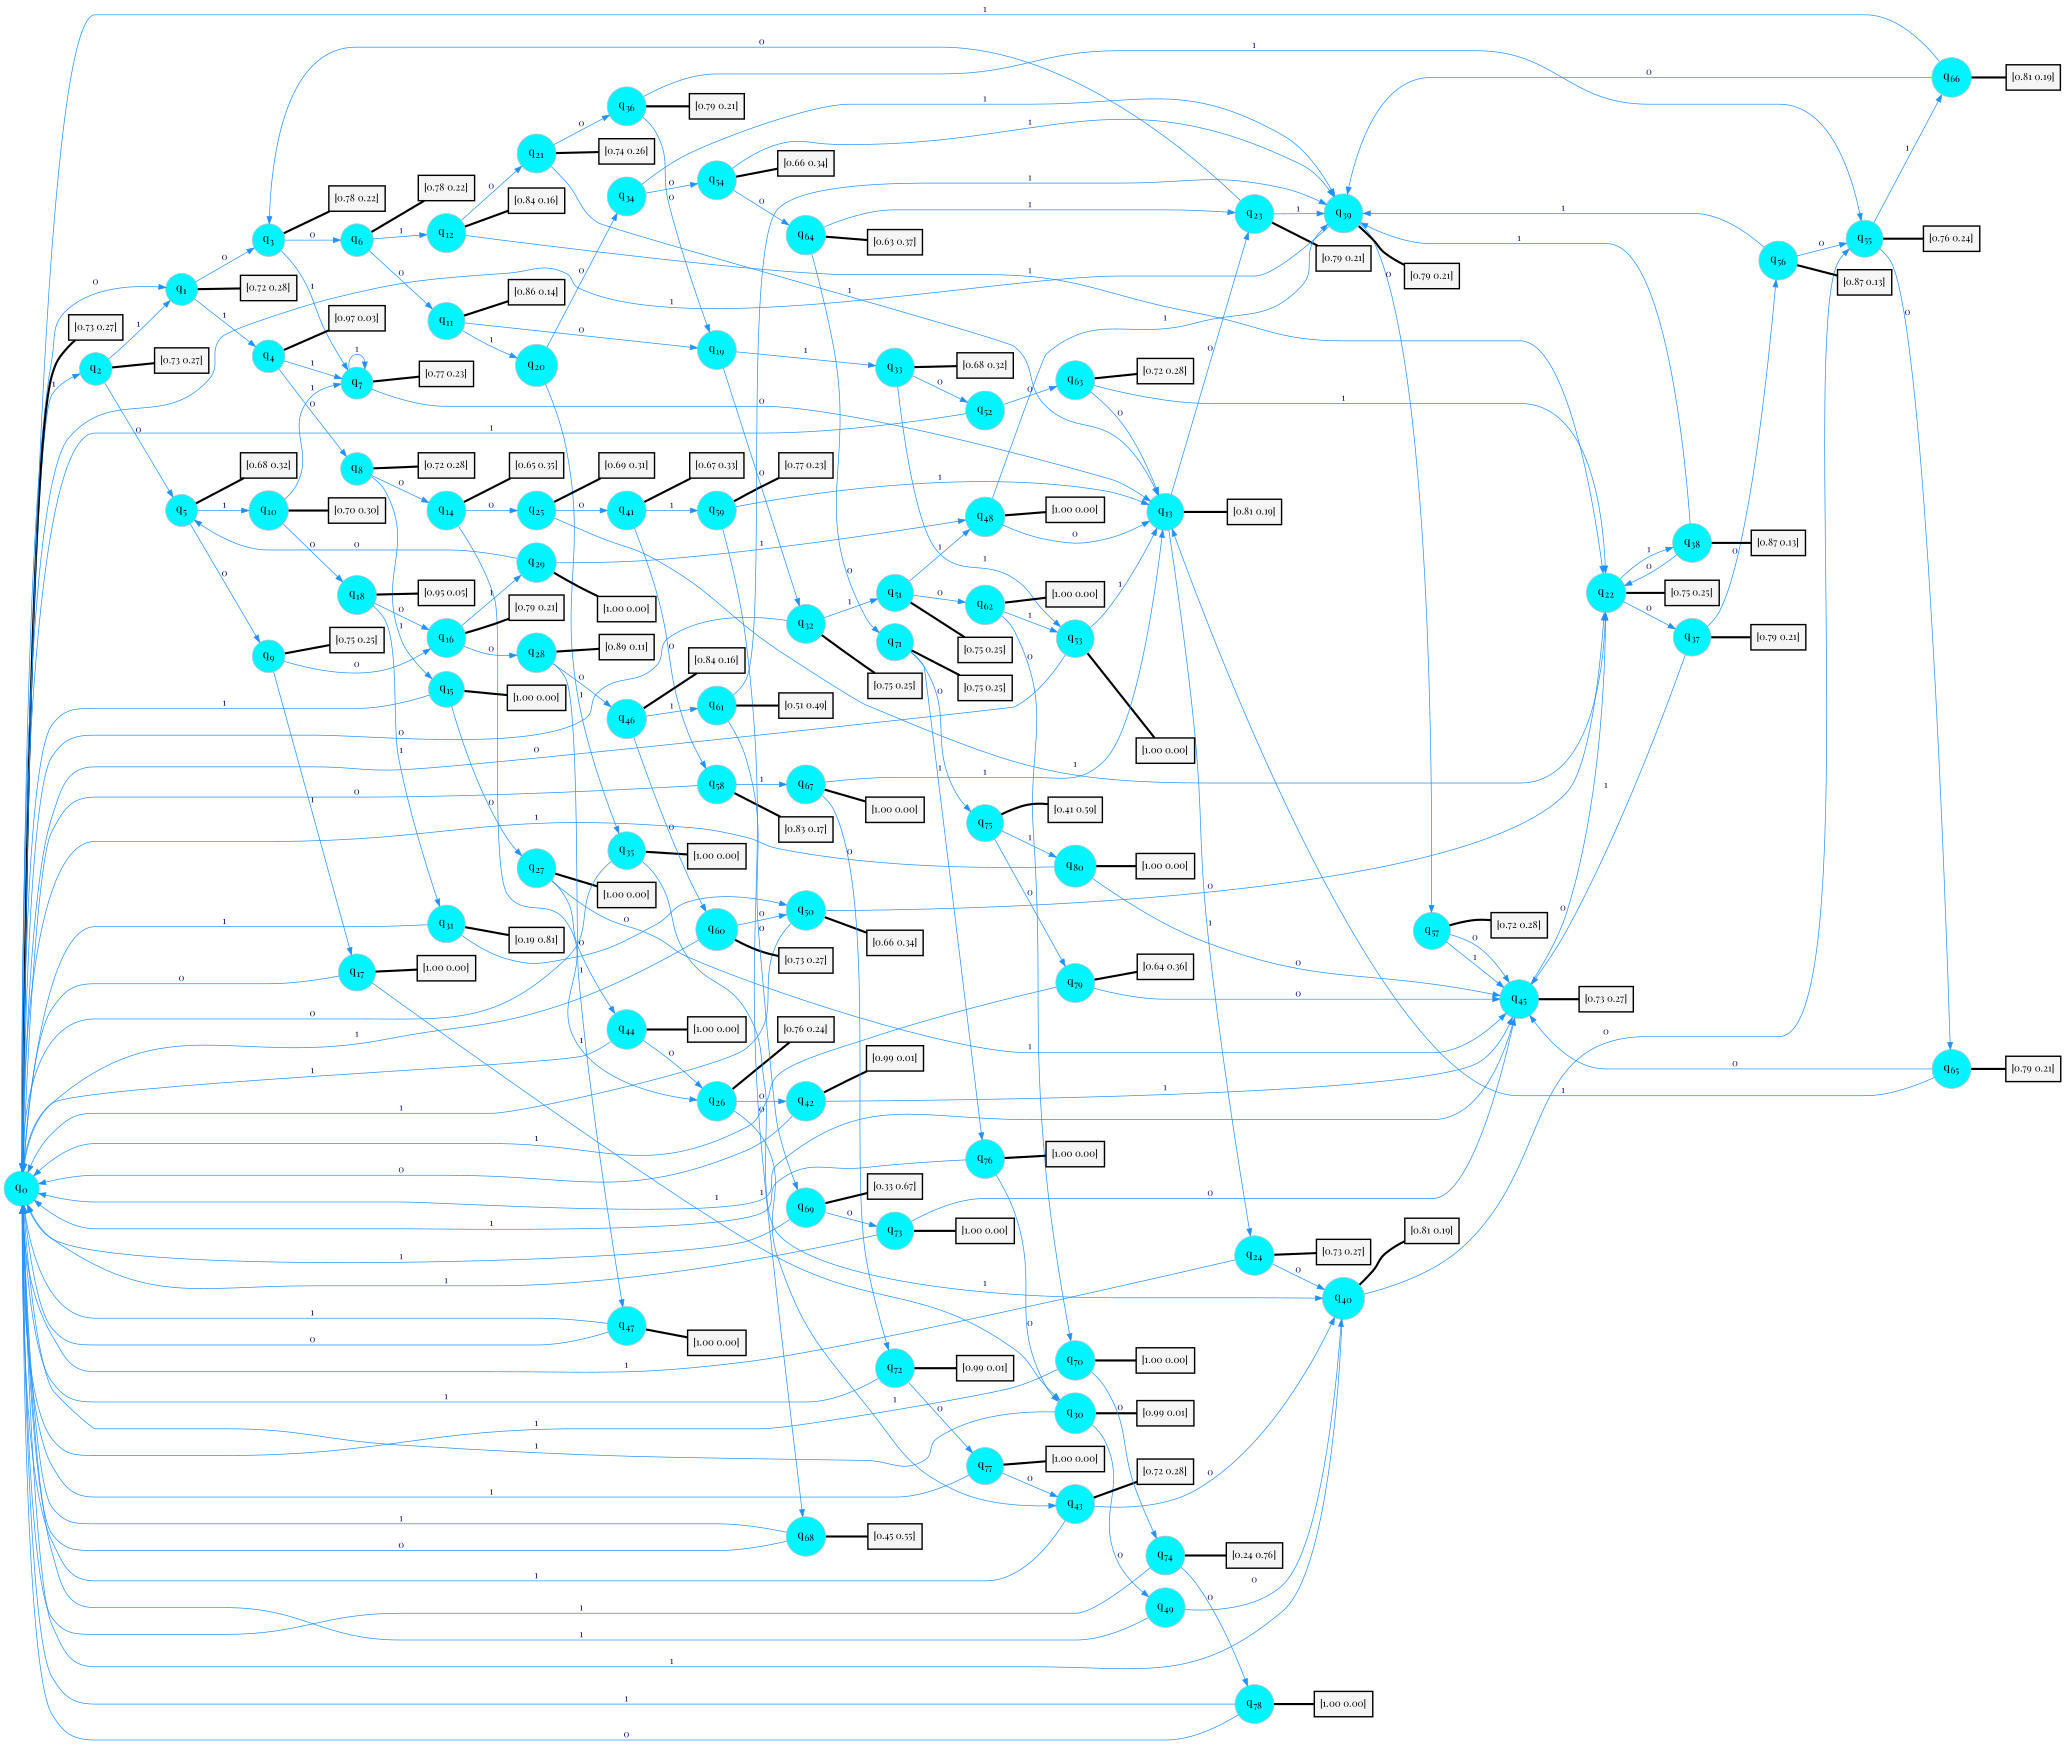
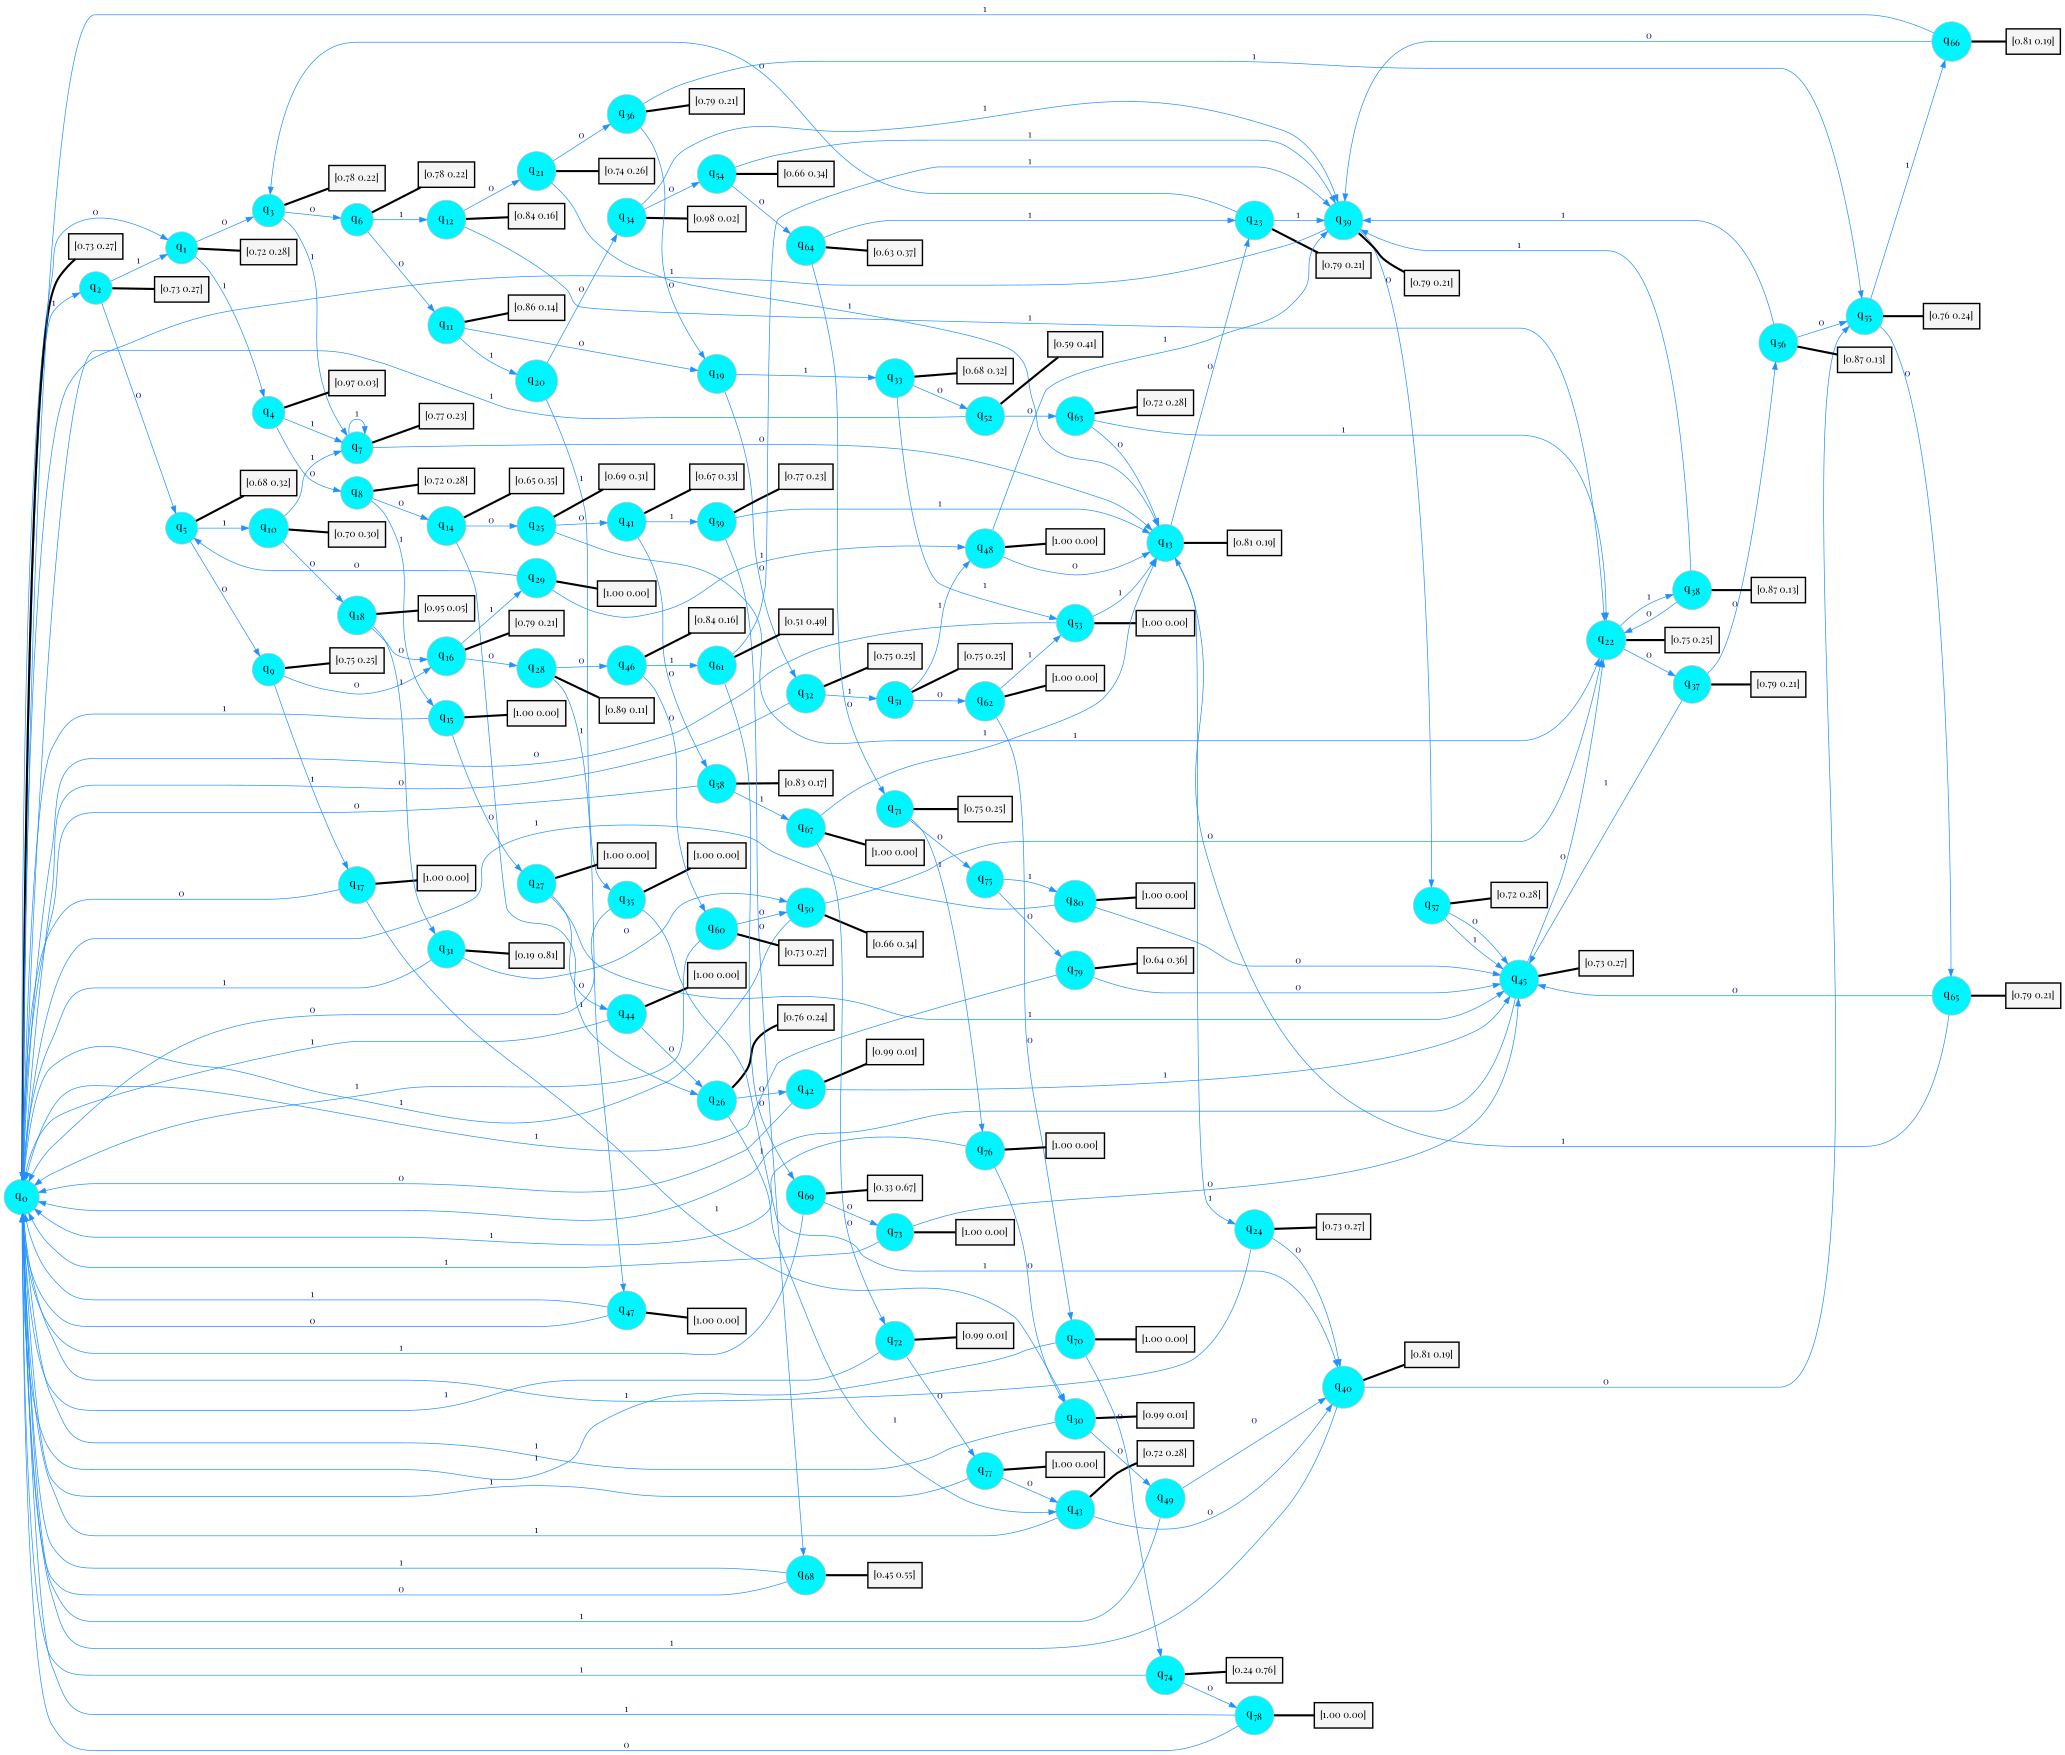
node "[0.98 0.02]": added
node "[0.59 0.41]": added
node "[0.41 0.59]": removed
